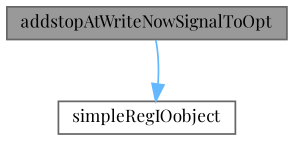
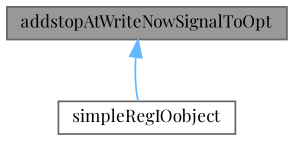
edge "addstopAtWriteNowSignalToOpt" -> "simpleRegIOobject": reversed
